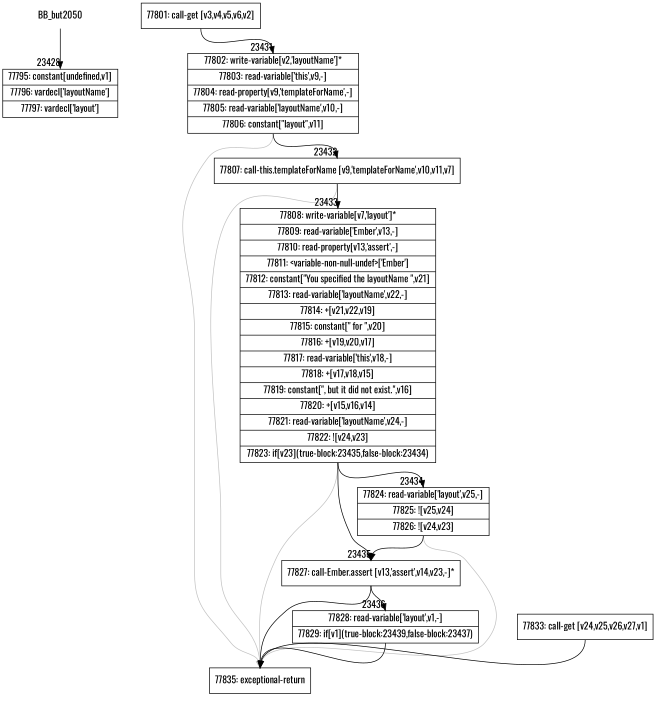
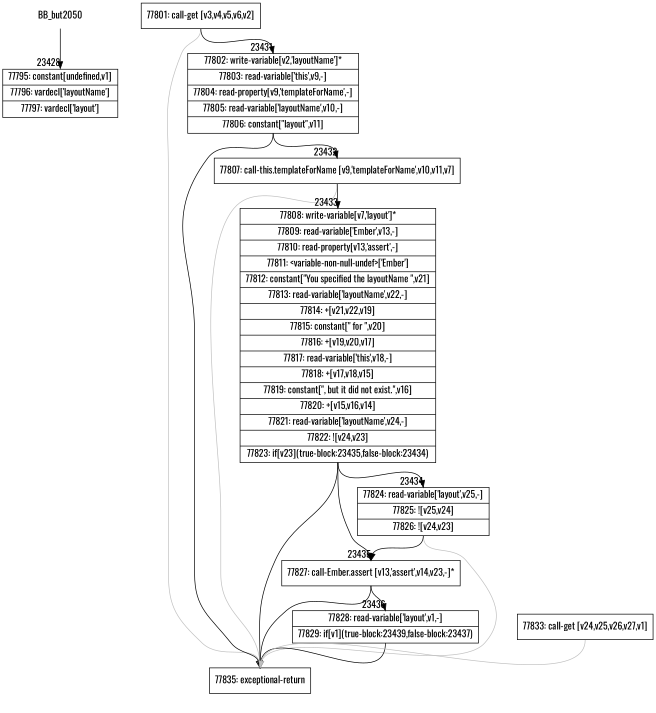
edge "77801: call-get [v3,v4,v5,v6,v2]" -> "77835: exceptional-return": added
edge "77802: write-variable[v2,'layoutName']*" -> "77835: exceptional-return": color gray -> black
edge "77808: write-variable[v7,'layout']*" -> "77835: exceptional-return": color gray -> black
edge "77833: call-get [v24,v25,v26,v27,v1]" -> "77835: exceptional-return": color black -> gray
